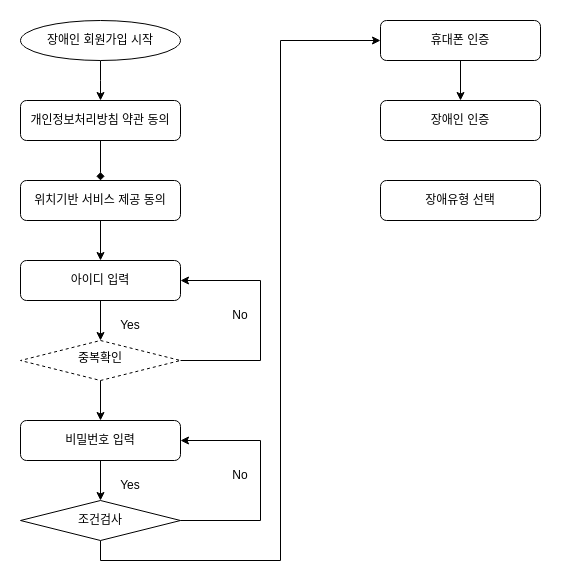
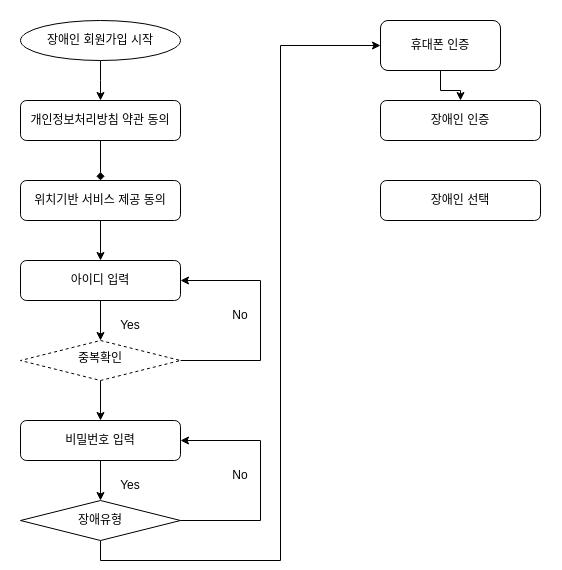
node "휴대폰 인증": size 160x40 -> 120x50
node "장애유형 선택": label "장애유형 선택" -> "장애인 선택"
node "조건검사": label "조건검사" -> "장애유형"
